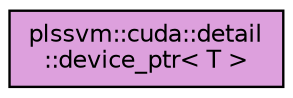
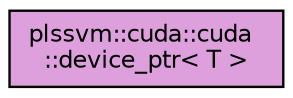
node "plssvm::cuda::detail ::device_ptr< T >": label "plssvm::cuda::detail ::device_ptr< T >" -> "plssvm::cuda::cuda ::device_ptr< T >"
